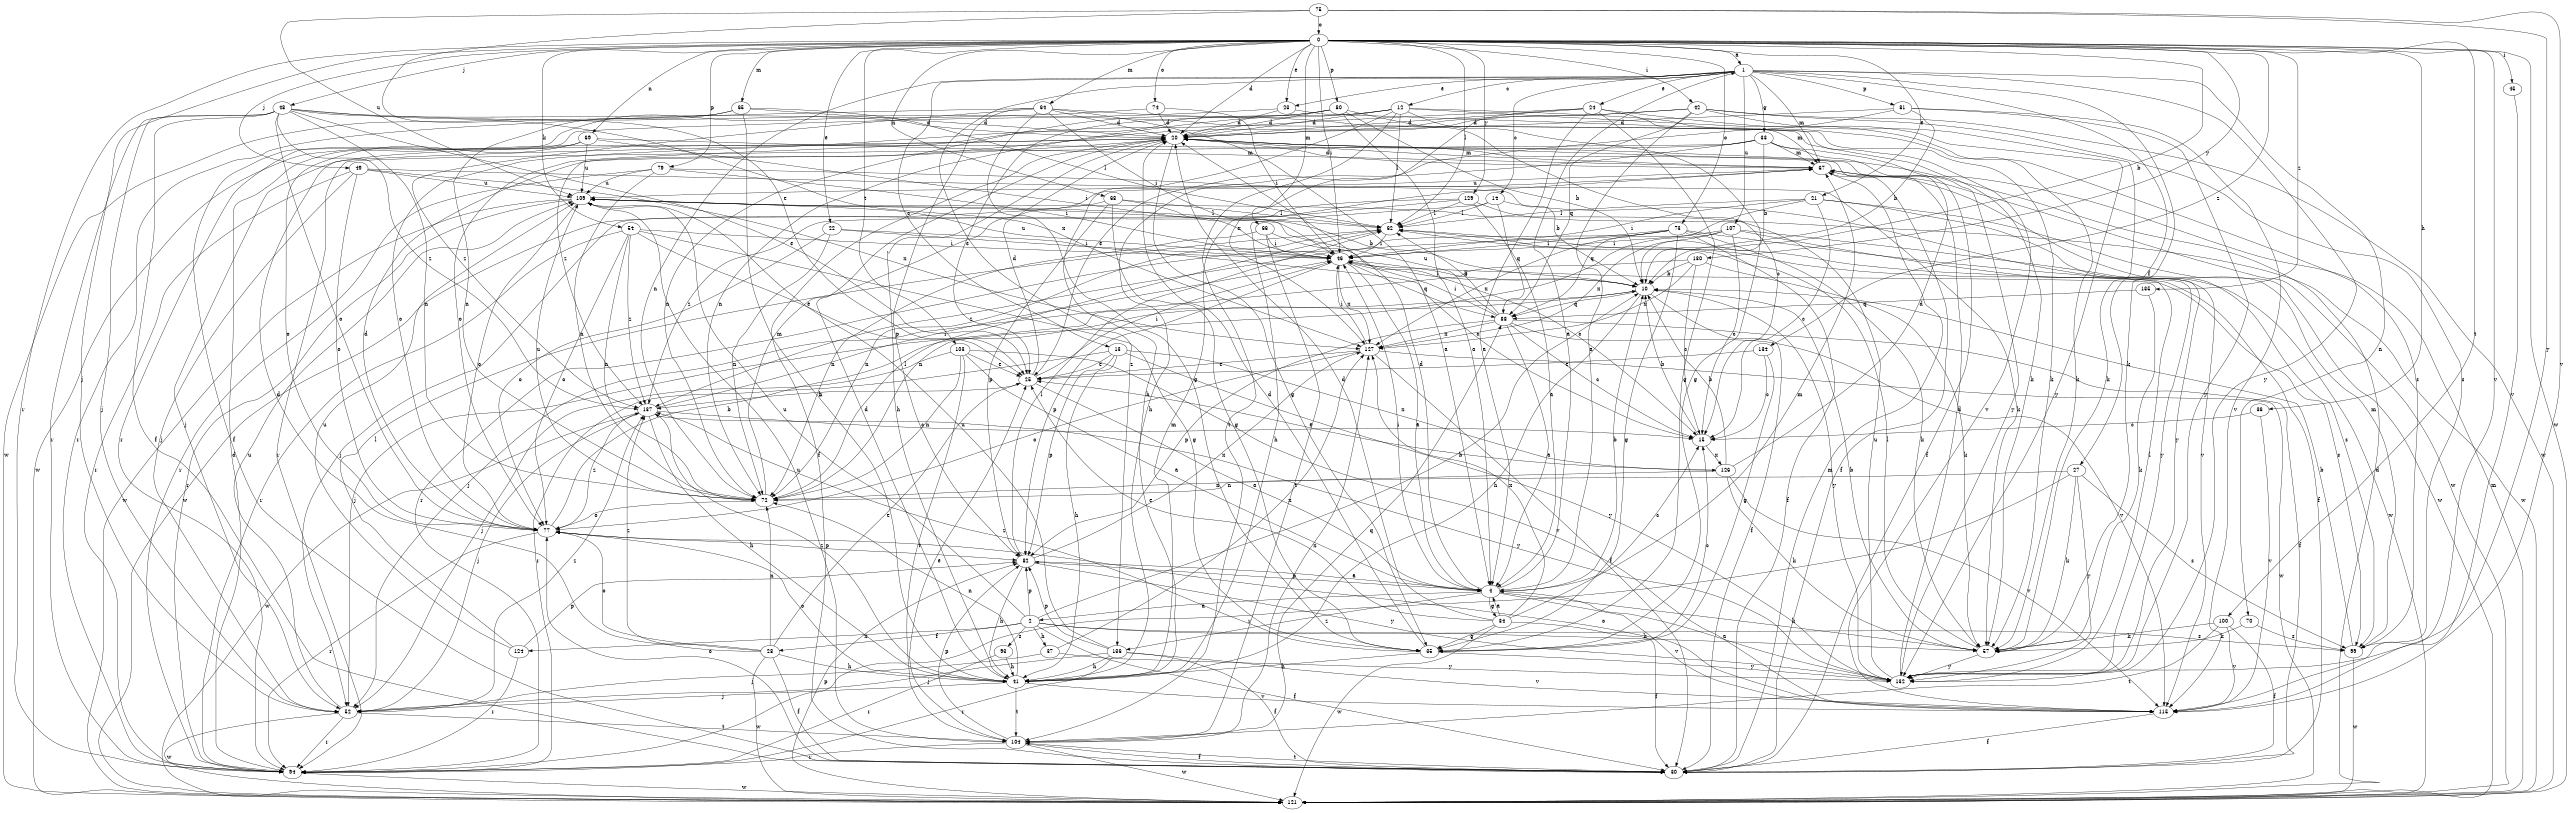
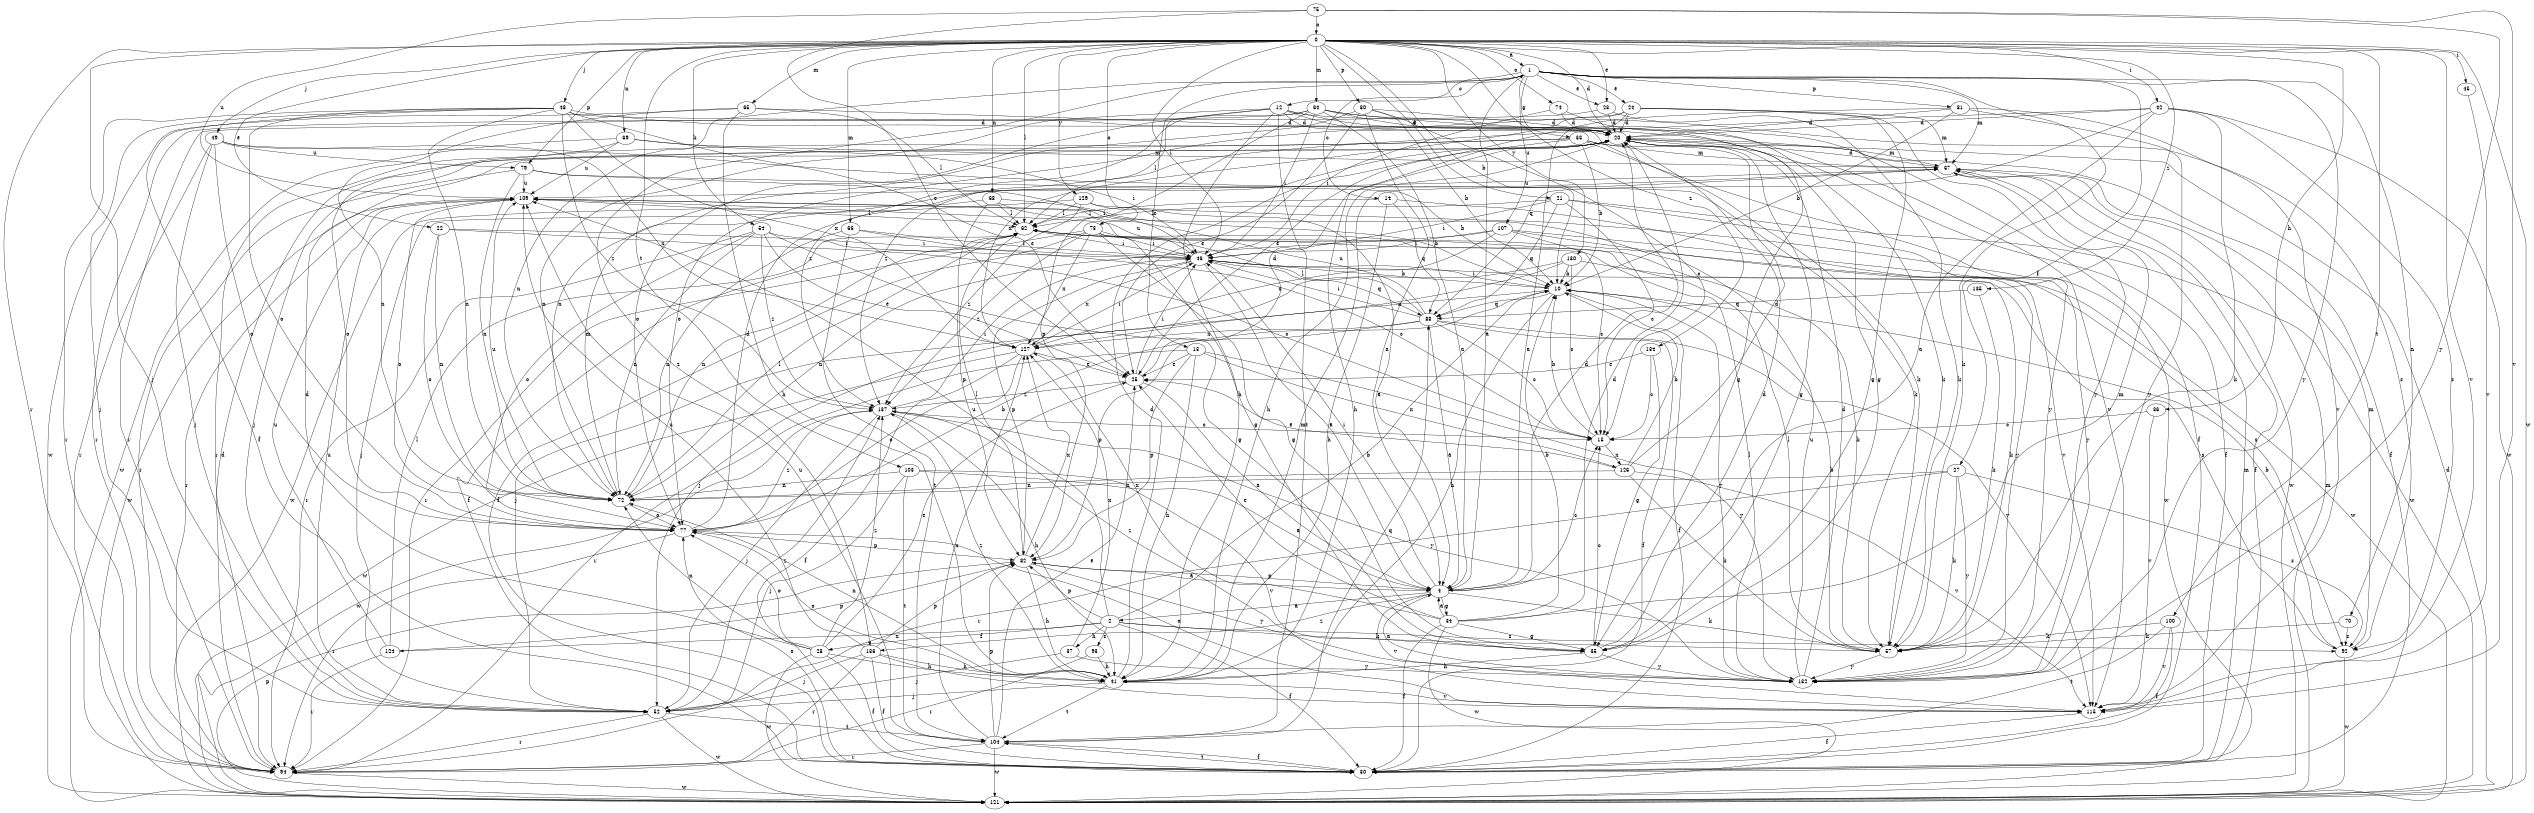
edge "49" -> "109": now "49" -> "79"
edge "103" -> "25": removed, label "e"
edge "4" -> "10": now "34" -> "10"
node "99": label "99" -> "92"
